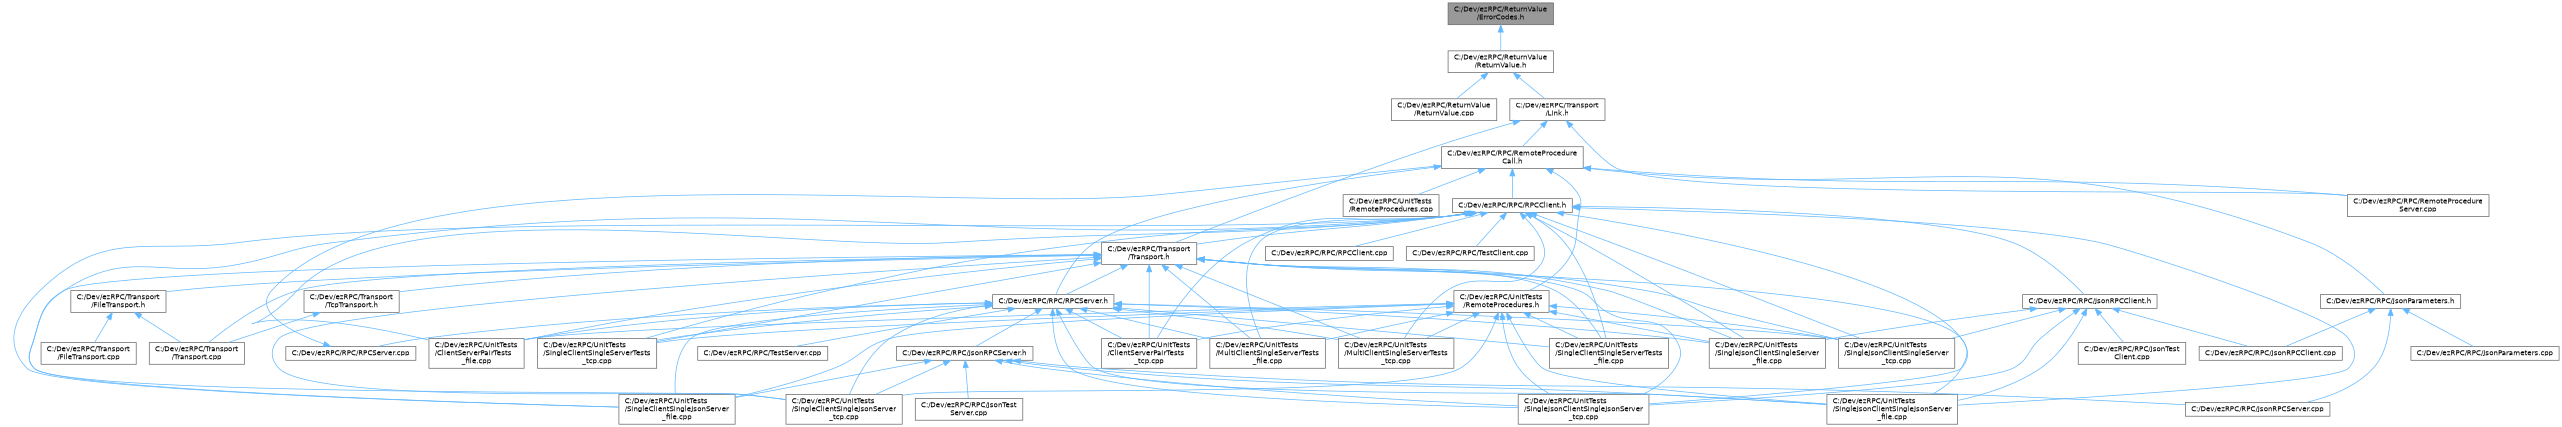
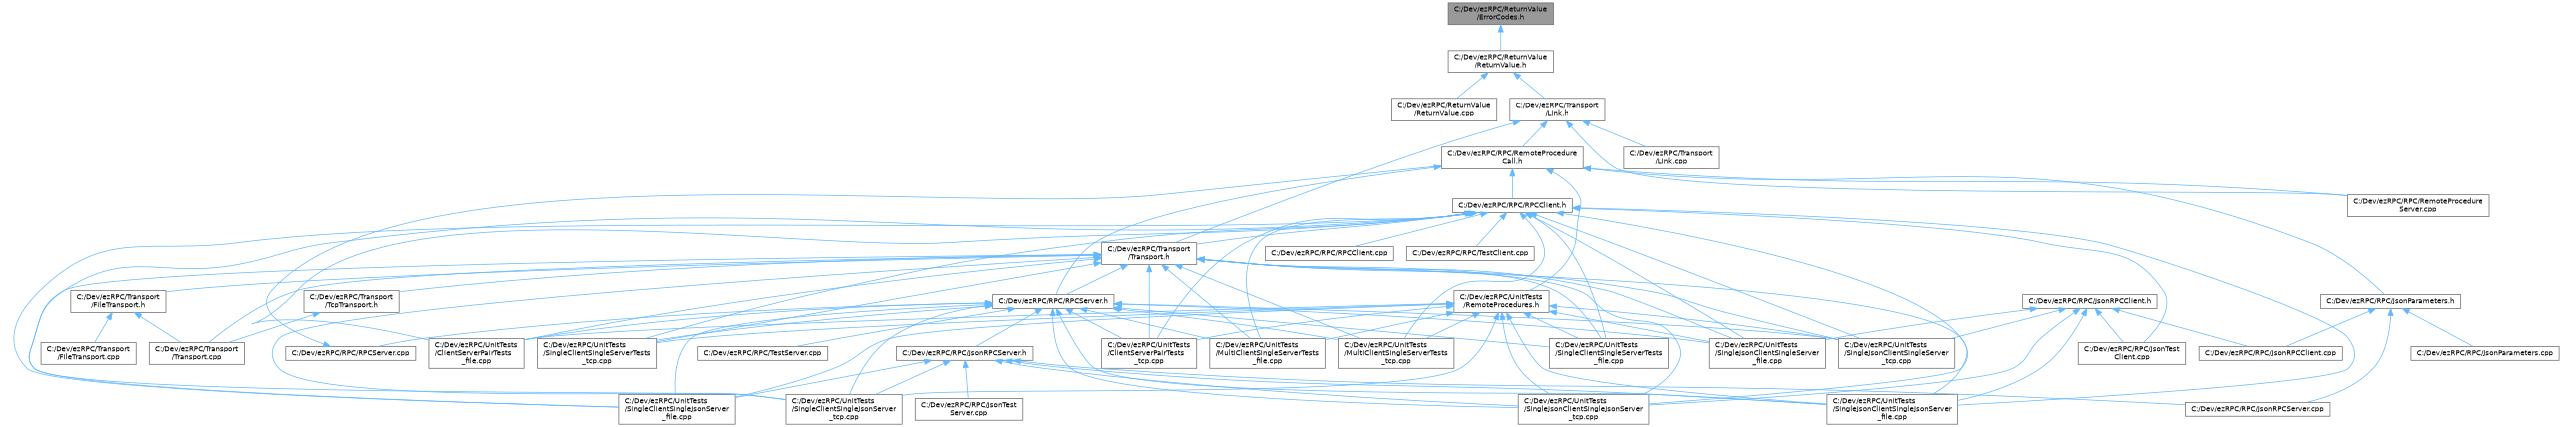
node "C:/Dev/ezRPC/Transport /Link.cpp": added
node "C:/Dev/ezRPC/UnitTests /RemoteProcedures.cpp": removed
edge "C:/Dev/ezRPC/RPC/JsonRPCClient.h" -> "C:/Dev/ezRPC/RPC/RPCClient.h": now "C:/Dev/ezRPC/RPC/JsonTest Client.cpp" -> "C:/Dev/ezRPC/RPC/RPCClient.h"
